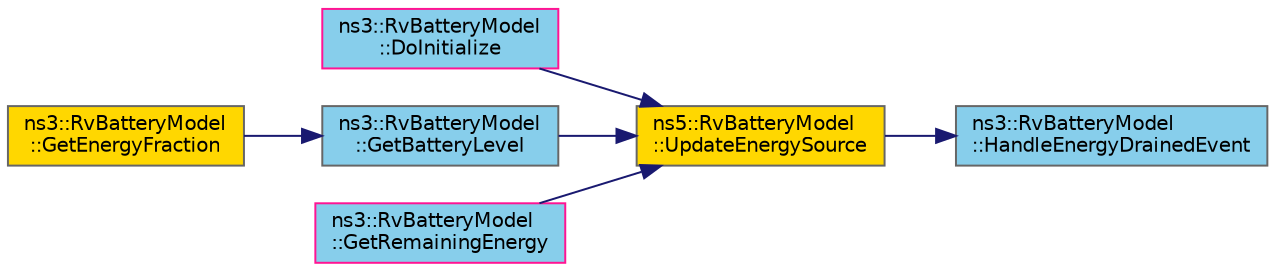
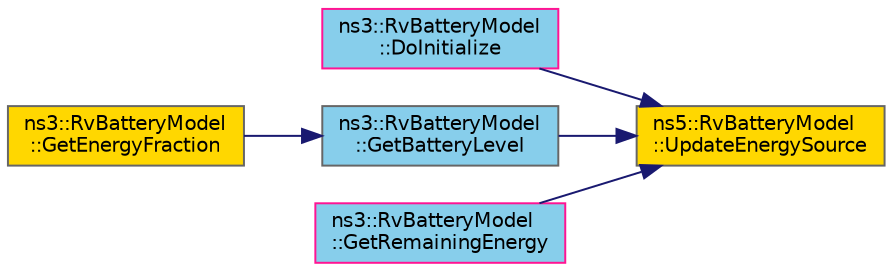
node "ns3::RvBatteryModel ::HandleEnergyDrainedEvent": removed
